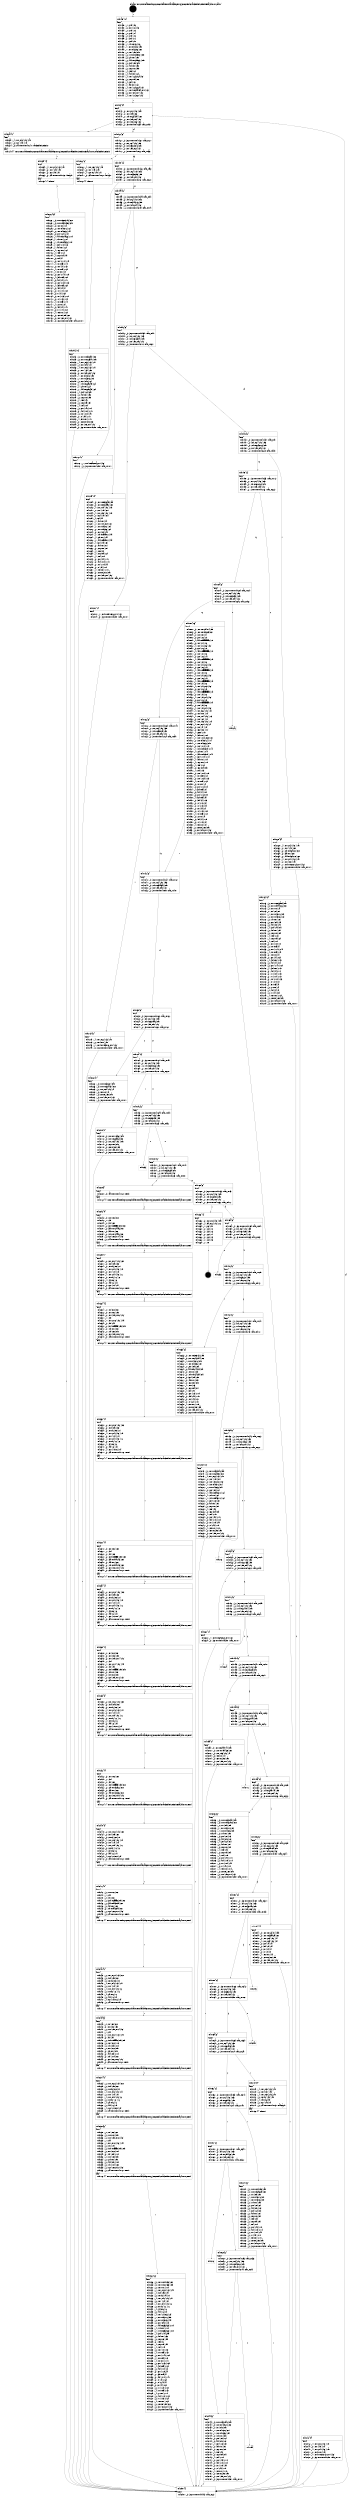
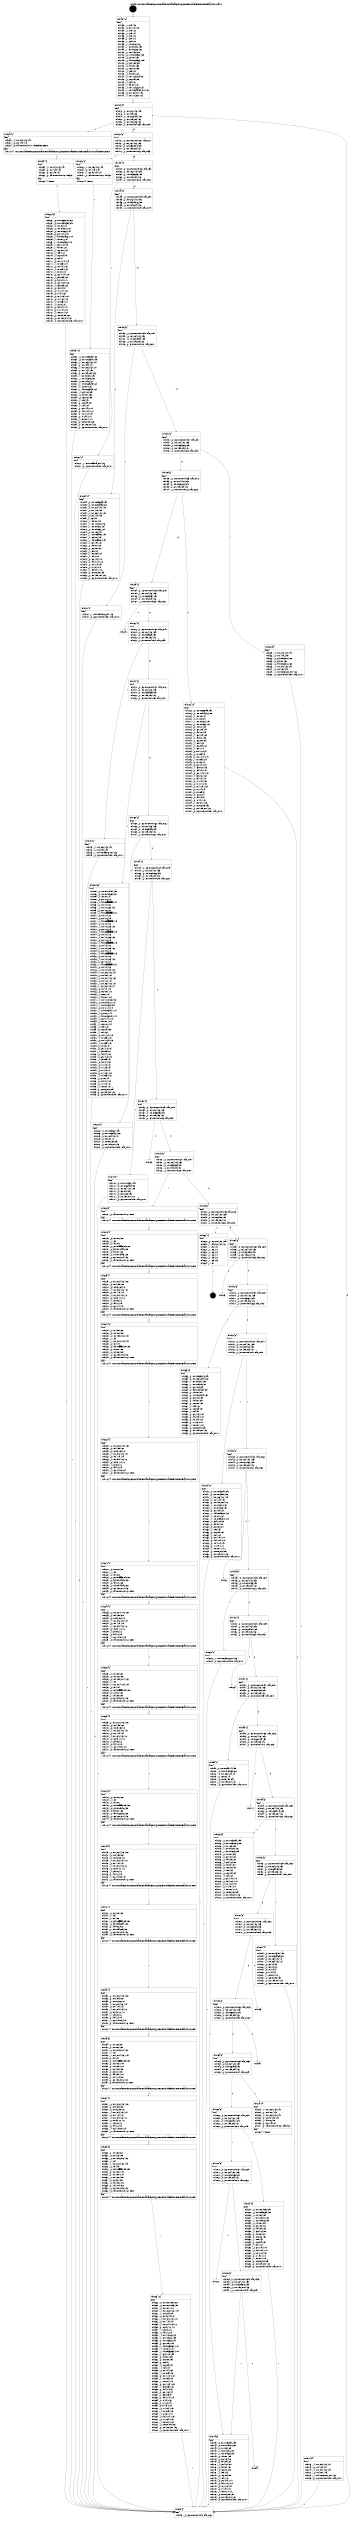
edge "0x401ee0 [285]" -> "0x401c42 [28]": reversed
